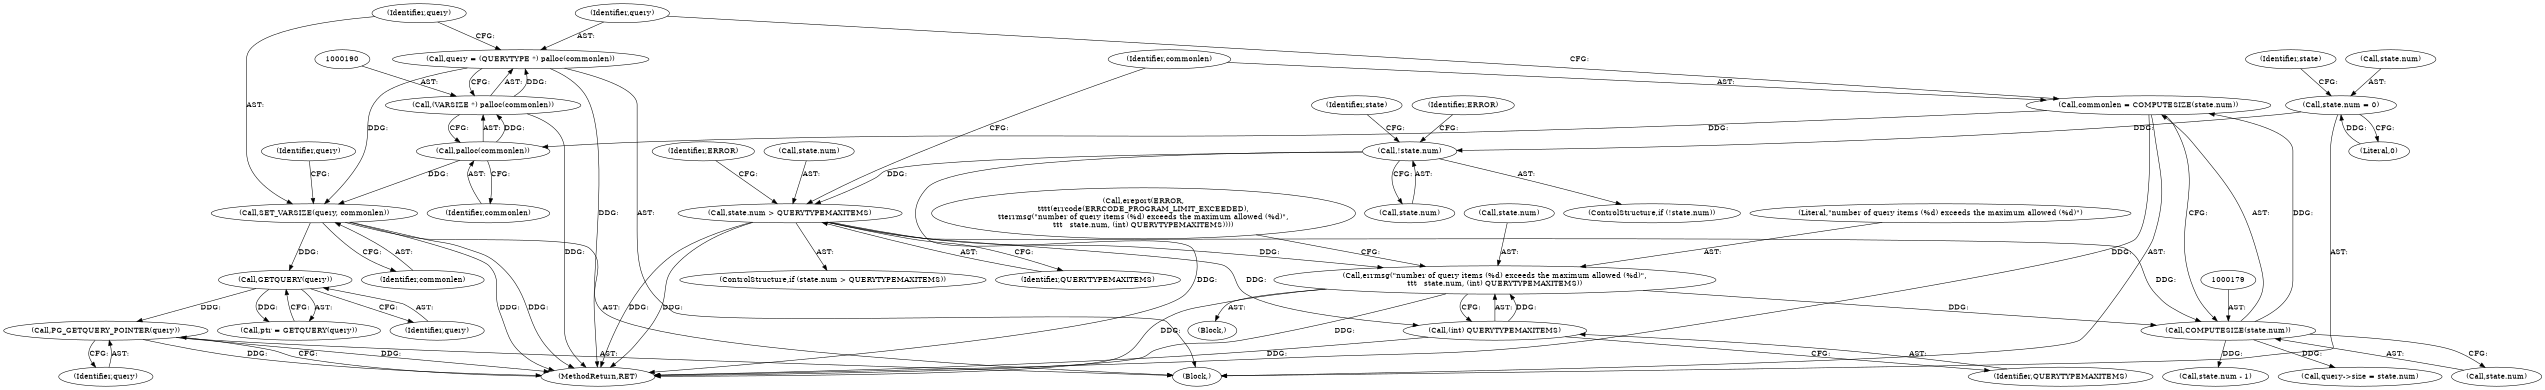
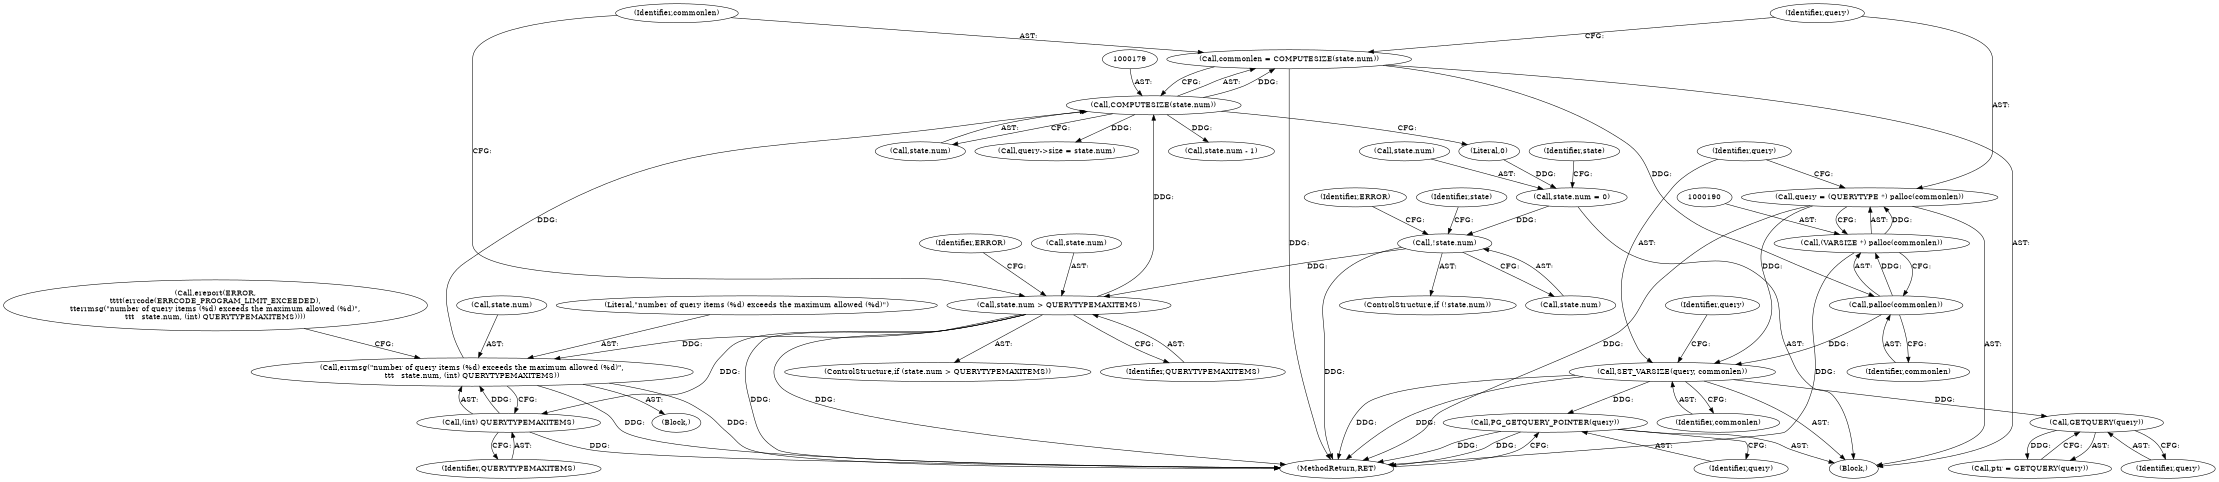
edge "(Call,state.num = 0)" -> "(Literal,0)": now "(Call,COMPUTESIZE(state.num))" -> "(Literal,0)"
edge "(Call,GETQUERY(query))" -> "(Call,PG_GETQUERY_POINTER(query))": now "(Call,SET_VARSIZE(query, commonlen))" -> "(Call,PG_GETQUERY_POINTER(query))"
